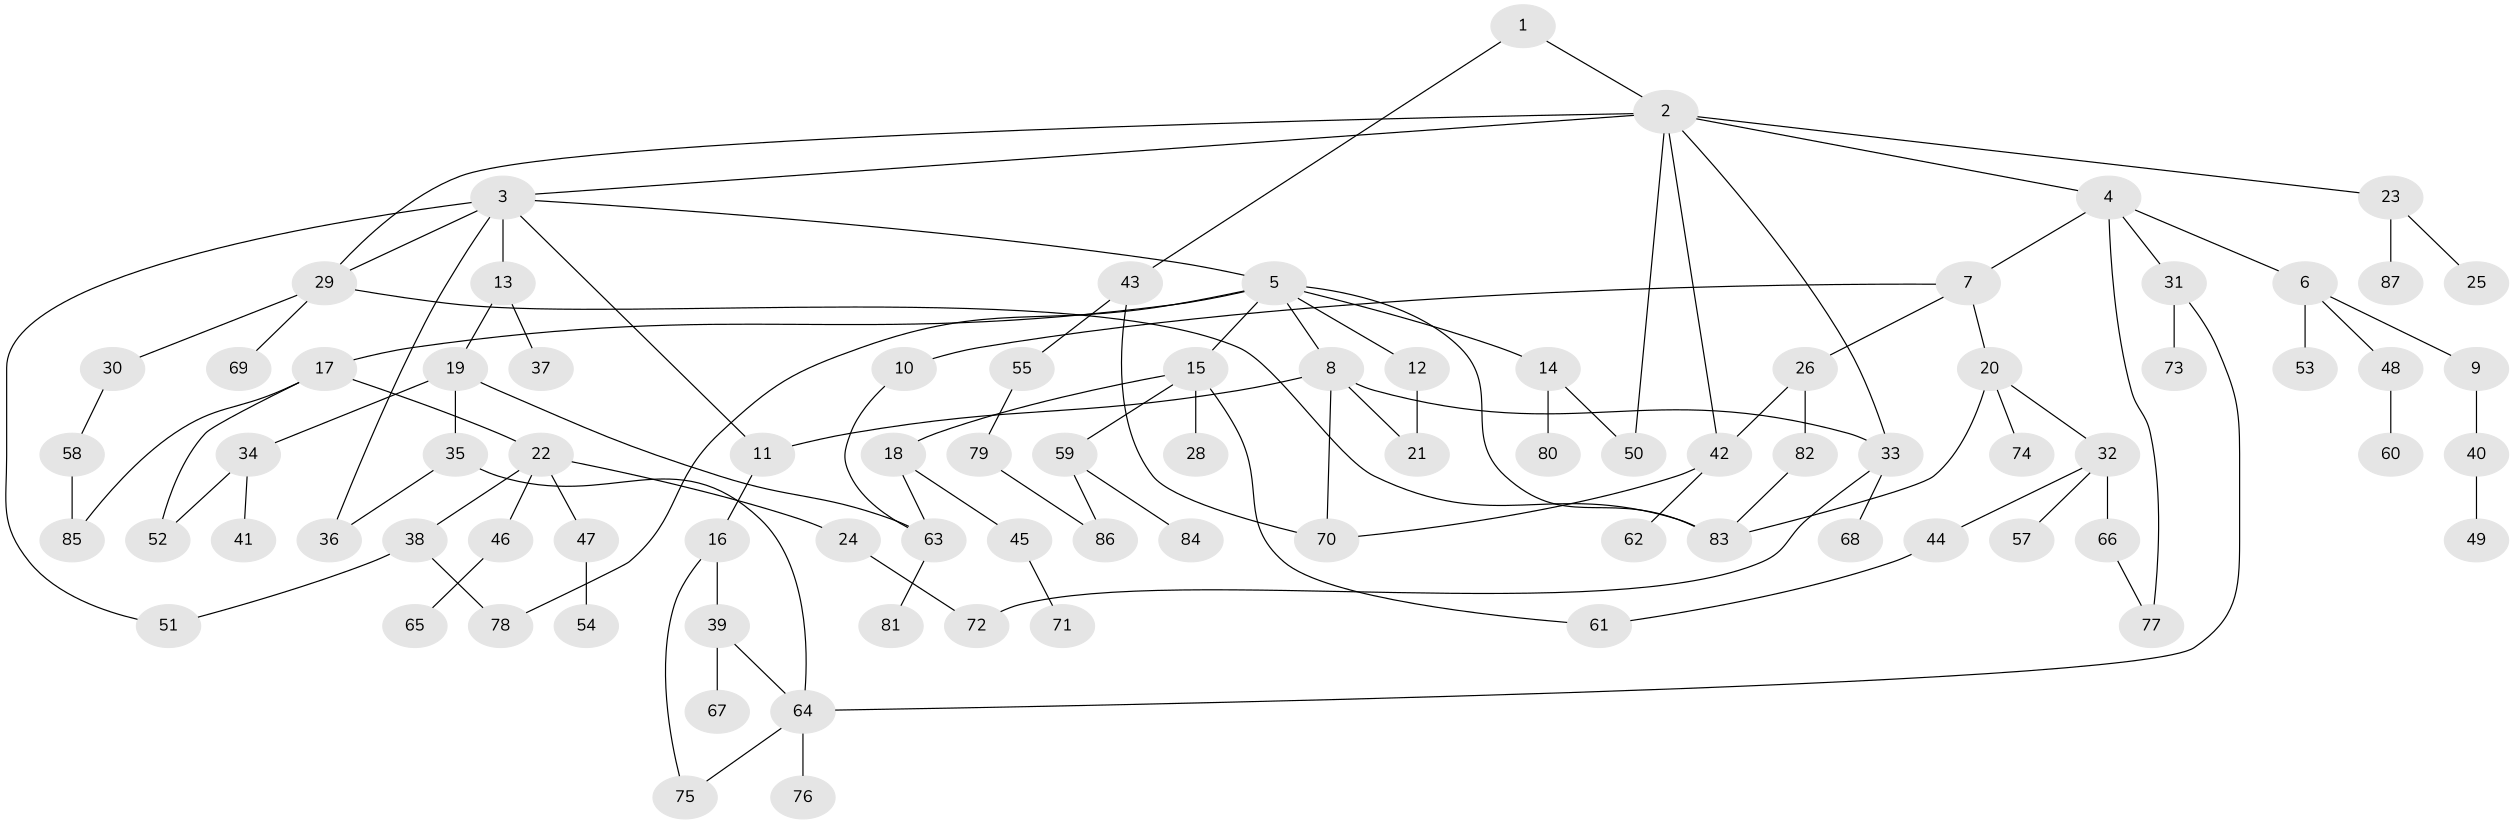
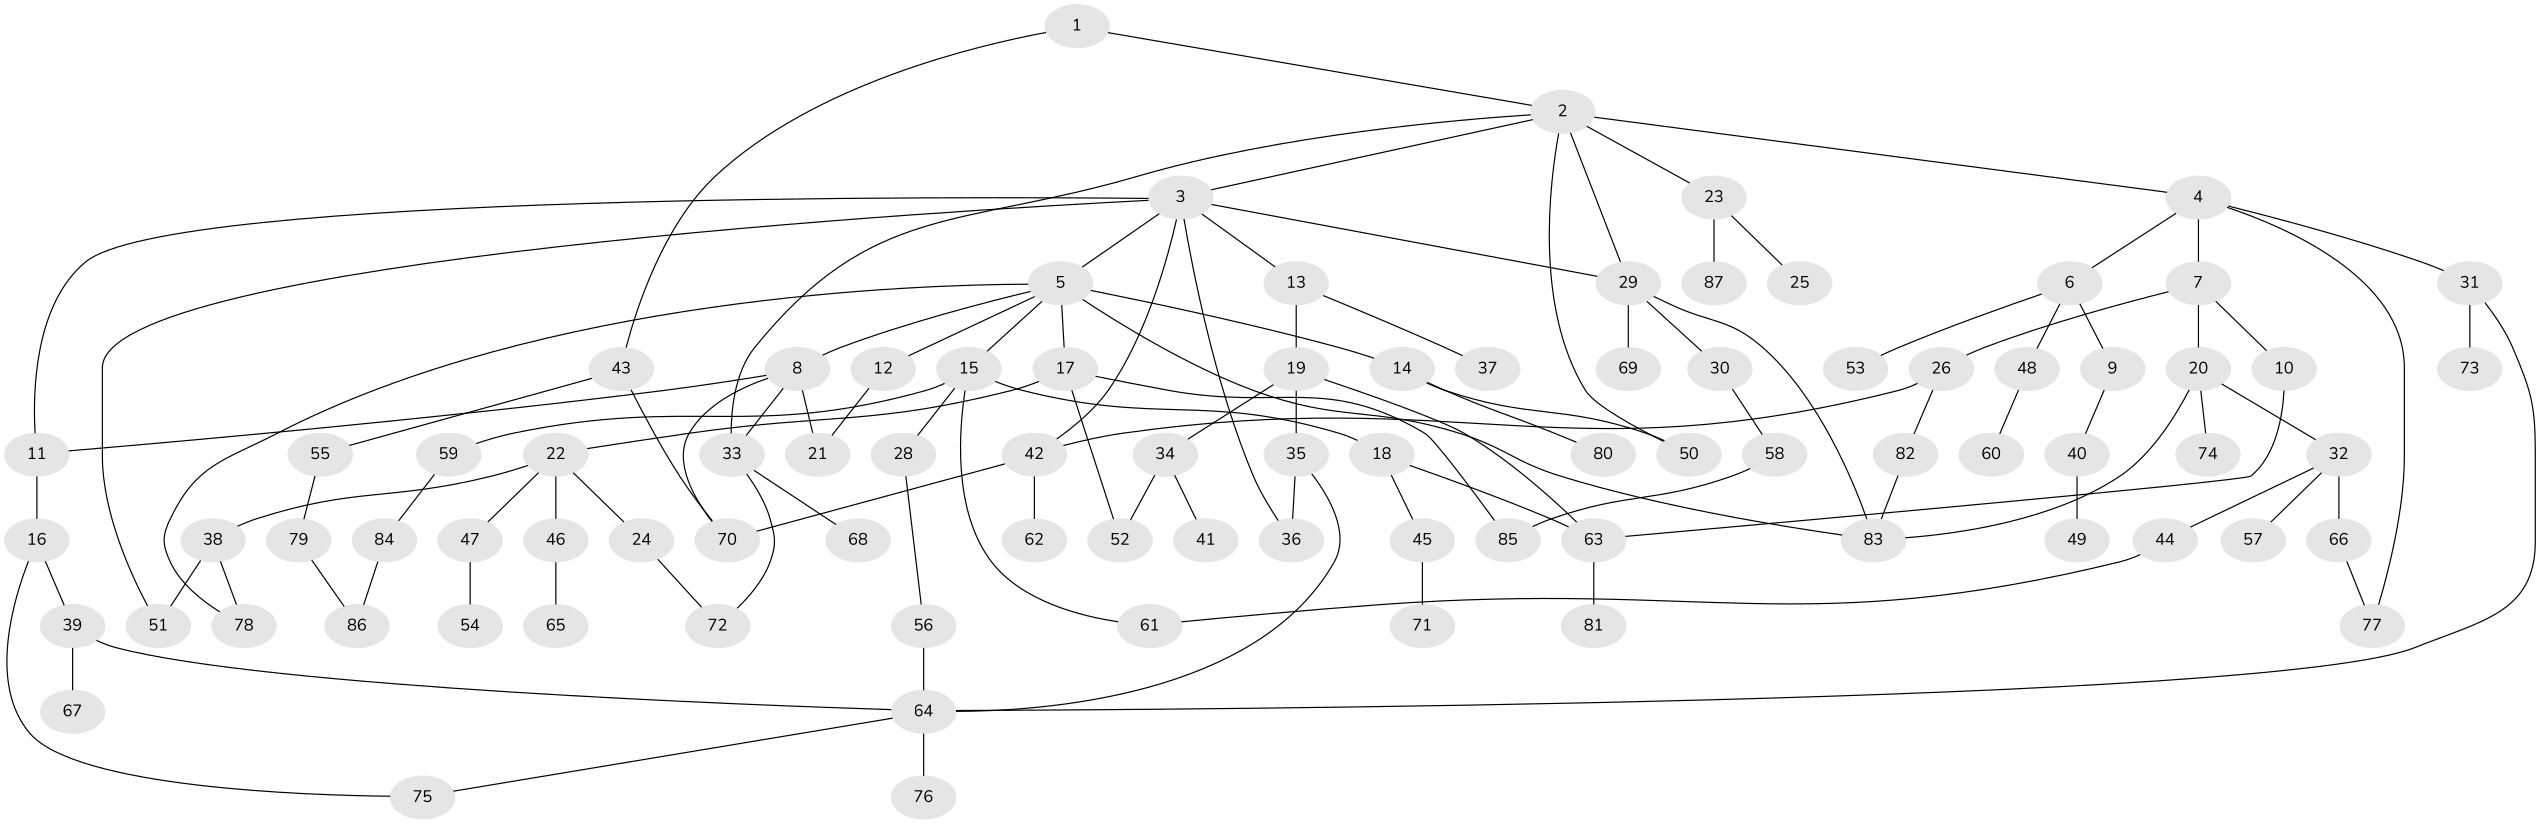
edge "2" -- "42": now "3" -- "42"
edge "59" -- "86": now "84" -- "86"
node "56": added
